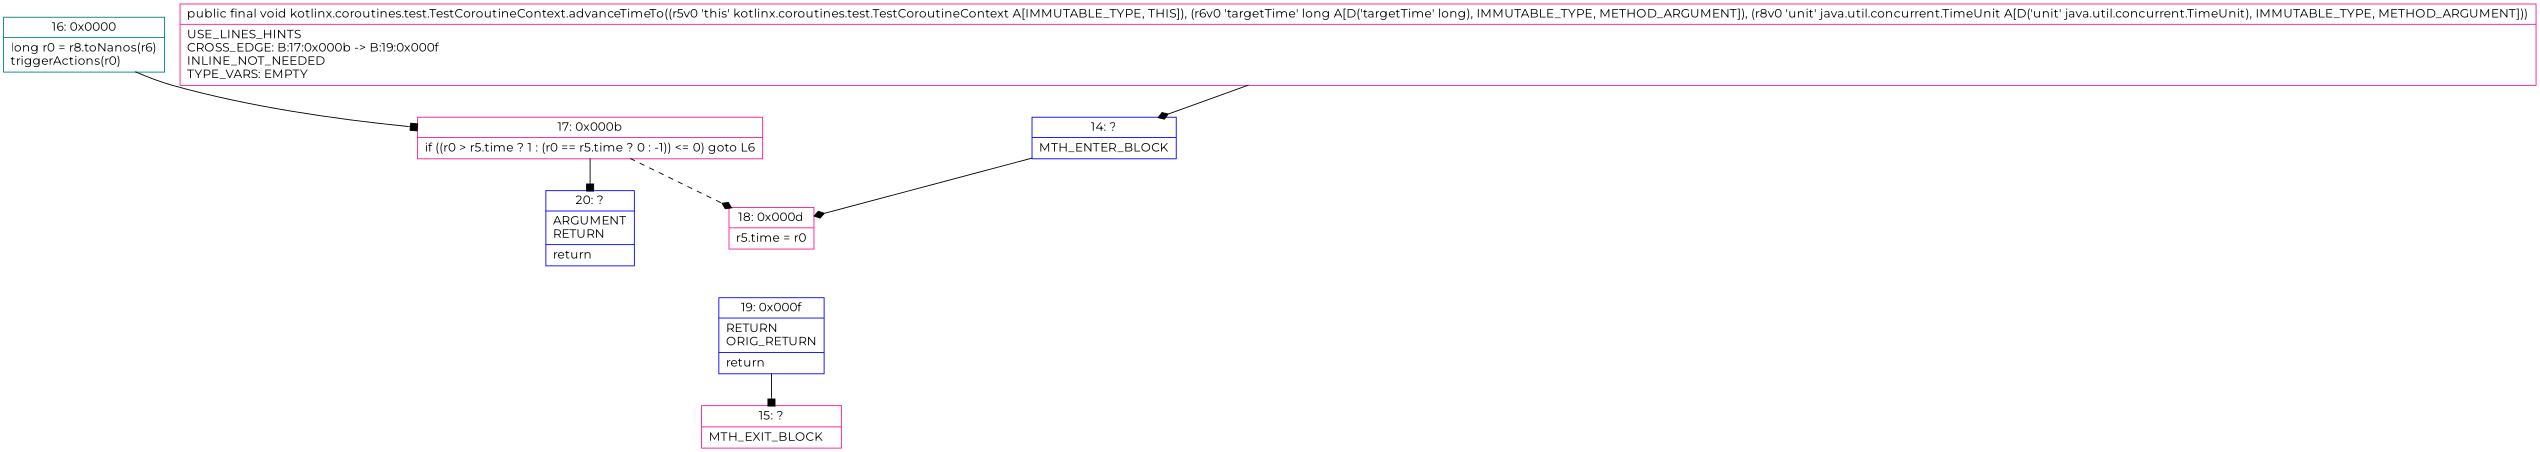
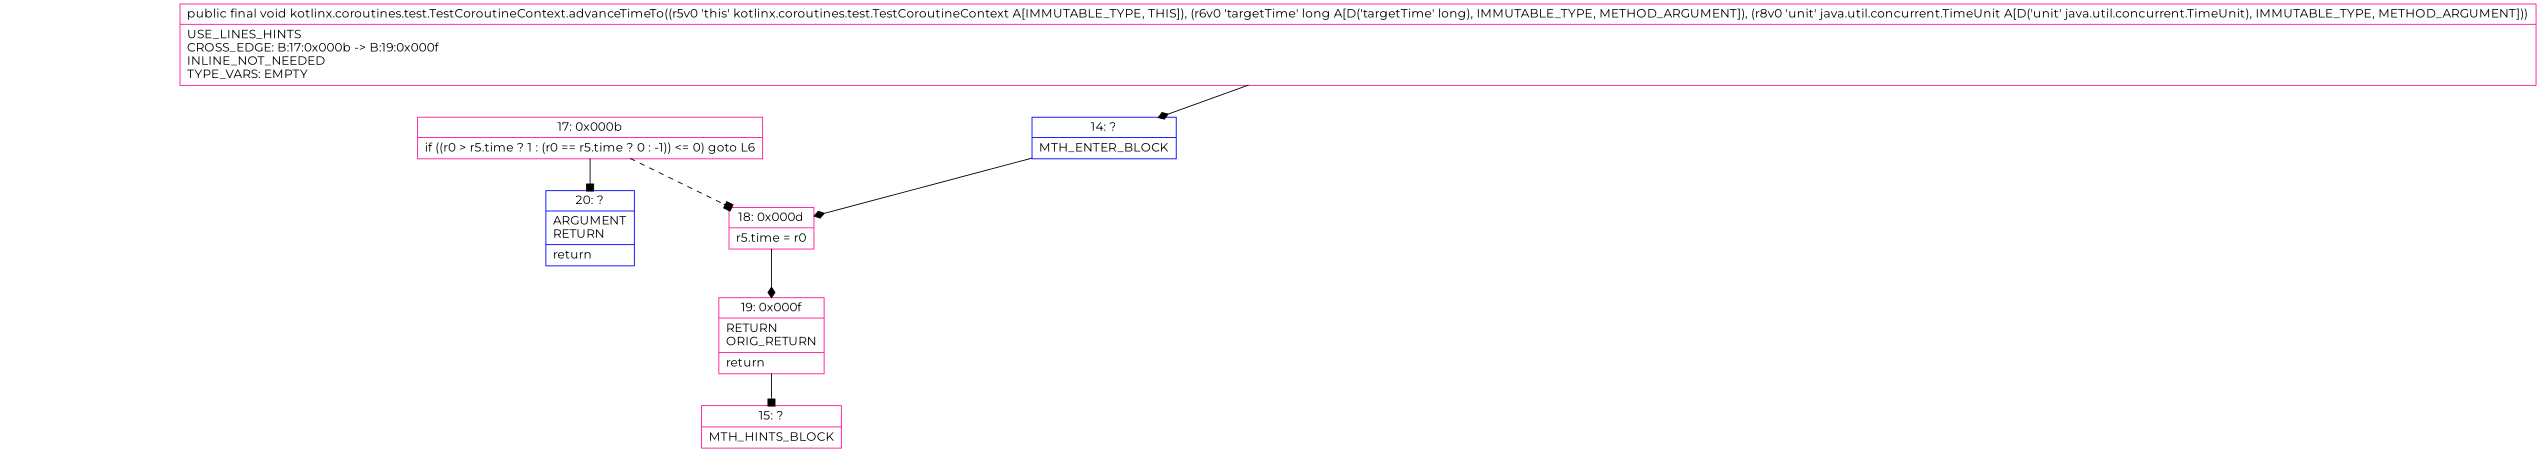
node "16: 0x0000": removed
edge "17: 0x000b" -> "18: 0x000d": arrowhead diamond -> box
edge "18: 0x000d" -> "19: 0x000f": added
node "19: 0x000f": color blue -> deeppink
node "15: ?": text "MTH_EXIT_BLOCK" -> "MTH_HINTS_BLOCK"
